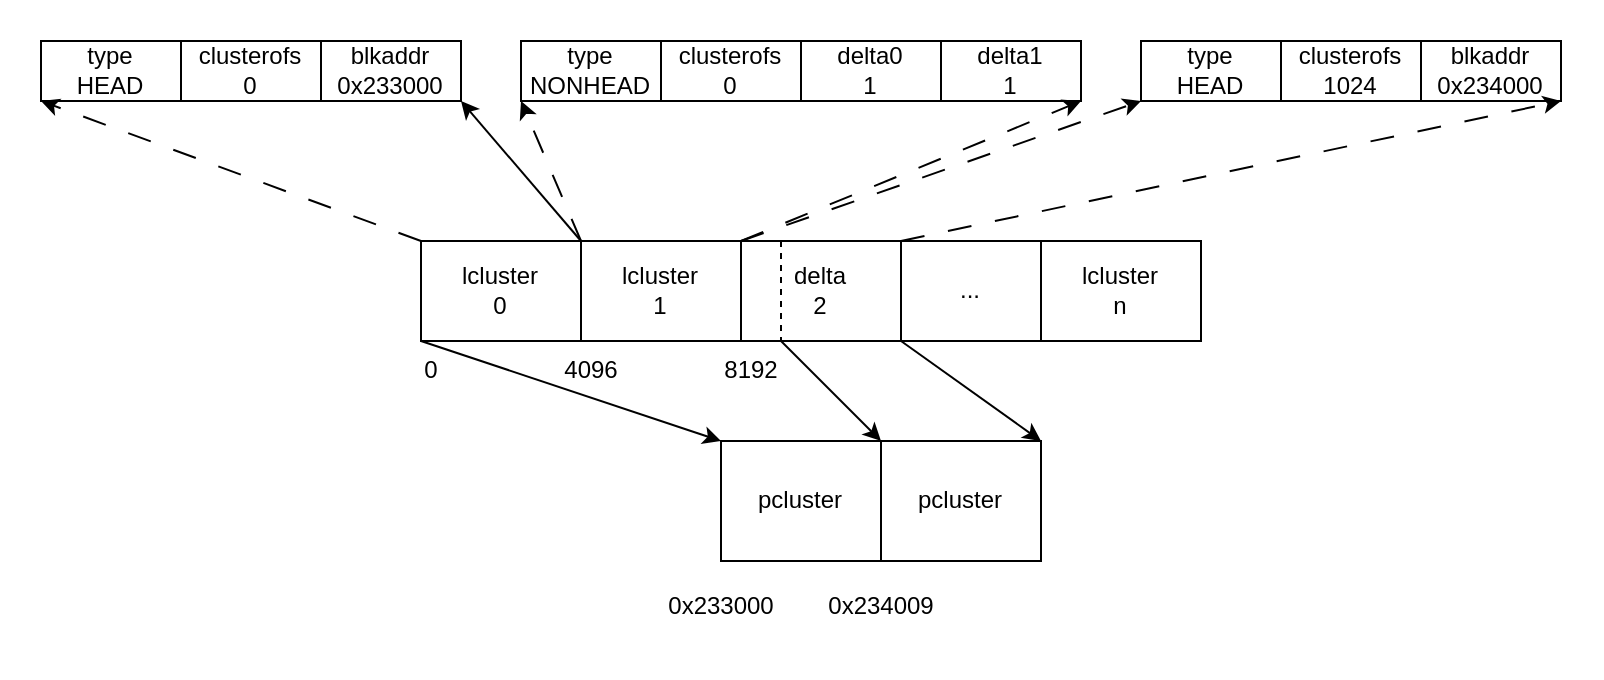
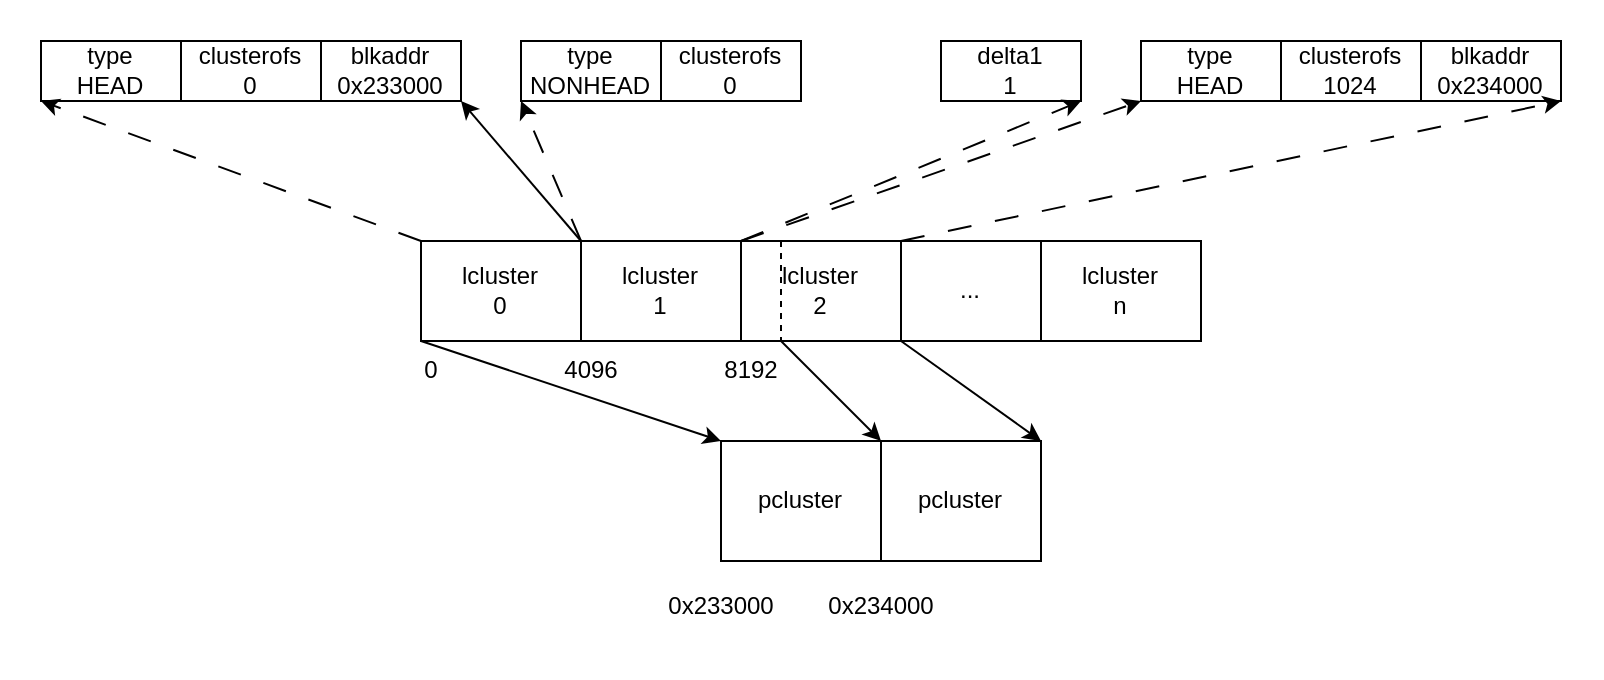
node "delta0 1": removed
node "delta 2": label "delta 2" -> "lcluster 2"
node "0x234009": label "0x234009" -> "0x234000"
